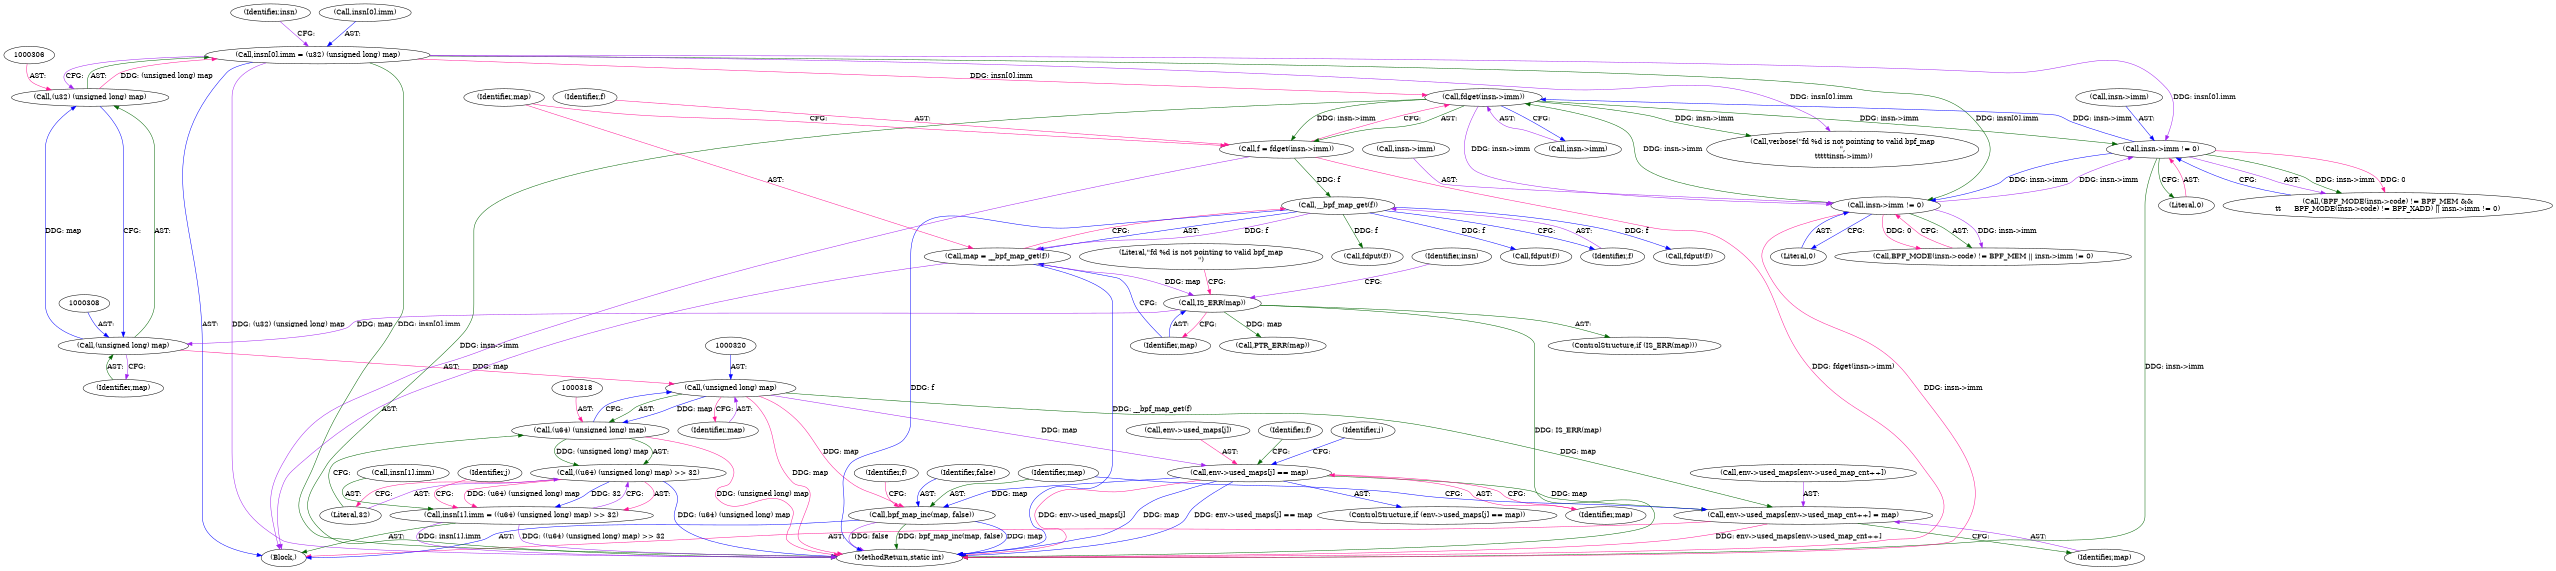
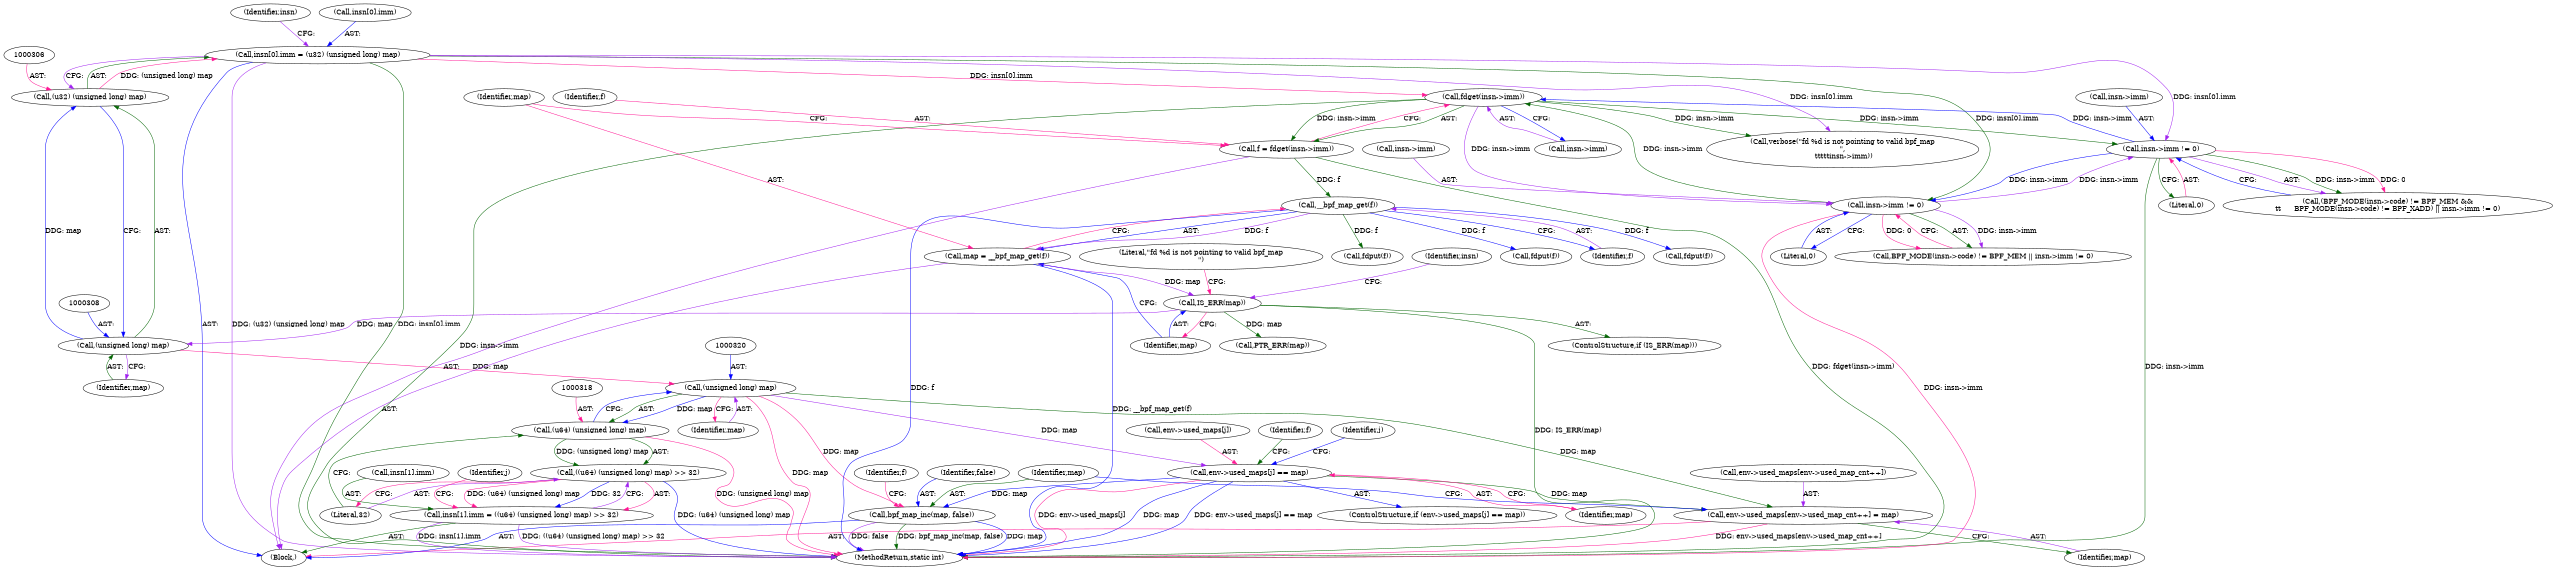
edge "(Call,f = fdget(insn->imm))" -> "(MethodReturn,static int)": color deeppink -> darkgreen
